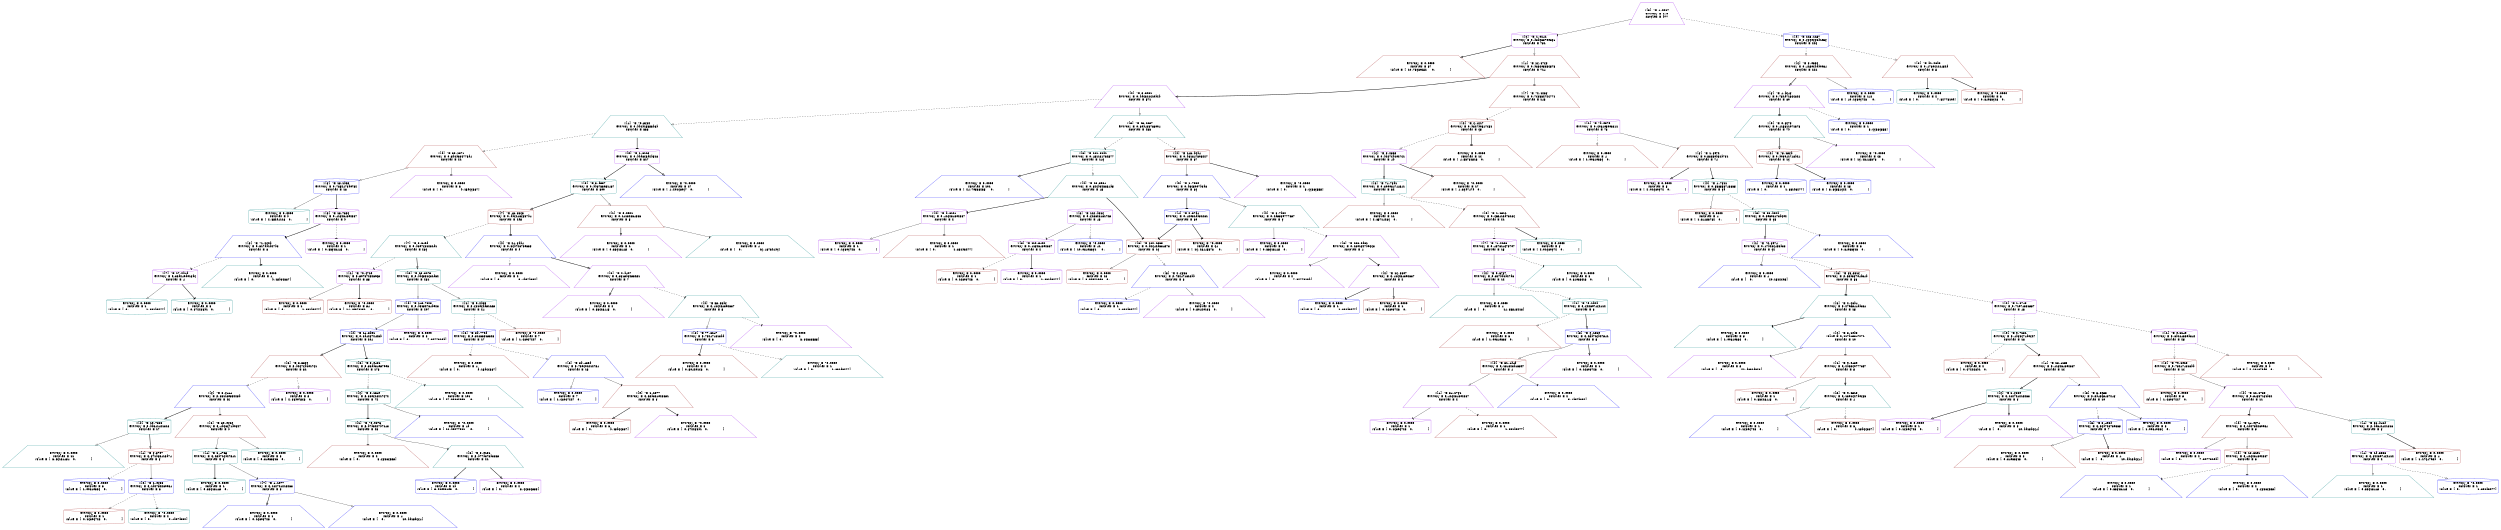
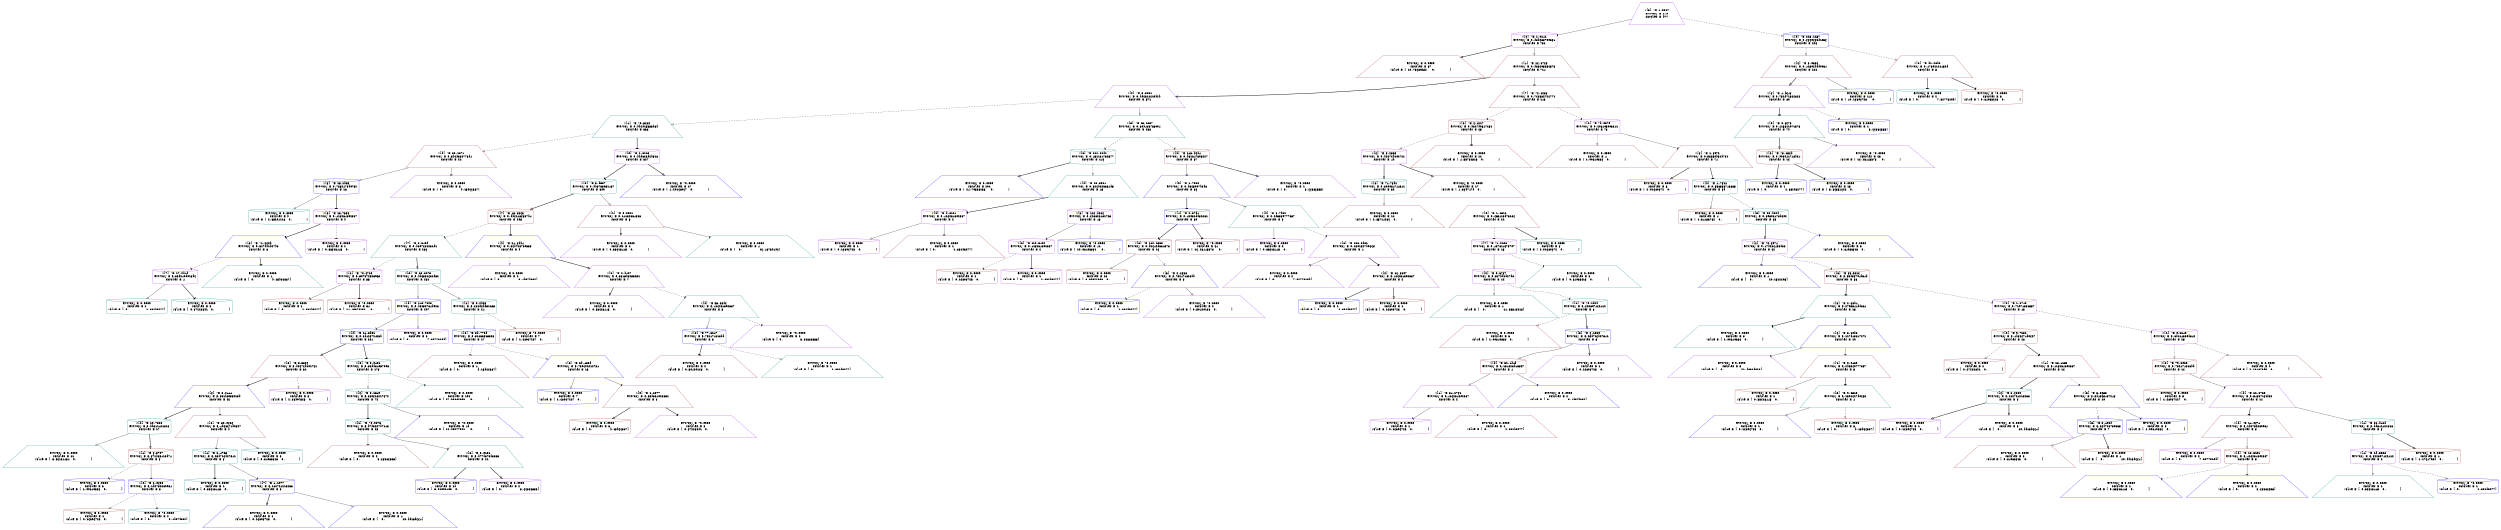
edge "X[7] <= -2.1236 entropy = 0.766332726771 samples = 143" -> "X[1] <= -9.0570 entropy = 0.608405003641 samples = 78": added
edge "X[8] <= 74.7691 entropy = 0.800084744541 samples = 32" -> "X[0] <= 1.1511 entropy = 0.635413973186 samples = 21": removed
edge "X[9] <= 13.5084 entropy = 0.826962383495 samples = 45" -> "X[8] <= 112.1535 entropy = 0.926429384578 samples = 16": now "X[9] <= 13.5084 entropy = 0.826962383495 samples = 45" -> "X[8] <= 112.9316 entropy = 0.613828481725 samples = 43"
node "X[6] <= 3.1093 value = 0.117945847271 samples = 10": label "X[6] <= 3.1093 value = 0.117945847271 samples = 10" -> "X[6] <= 3.1093 entropy = 0.117945847271 samples = 10"
node "X[0] <= 0.7251 entropy = 0.496867490627 samples = 18": color teal -> brown
edge "X[3] <= 3.3866 entropy = 0.926769101761 samples = 31" -> "X[6] <= 3.6444 entropy = 0.831180552259 samples = 26": style dashed -> bold
edge "X[1] <= 0.0480 entropy = 0.295560777857 samples = 5" -> "X[5] <= 0.8515 entropy = 0.130162790668 samples = 4": arrowhead onormal -> tee
edge "X[4] <= 21.9419 entropy = 0.99341421818 samples = 6" -> "X[4] <= 19.3538 entropy = 0.622307462412 samples = 2": added
